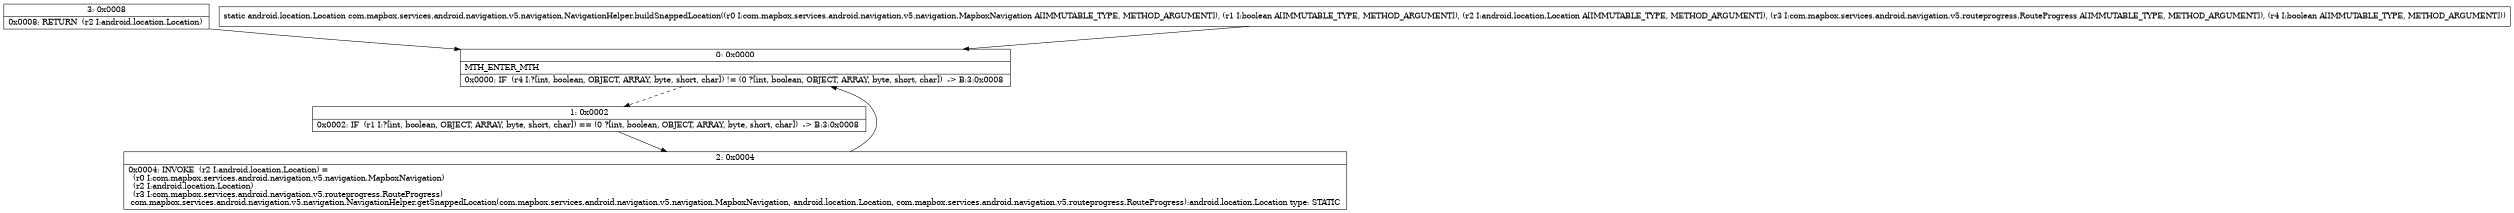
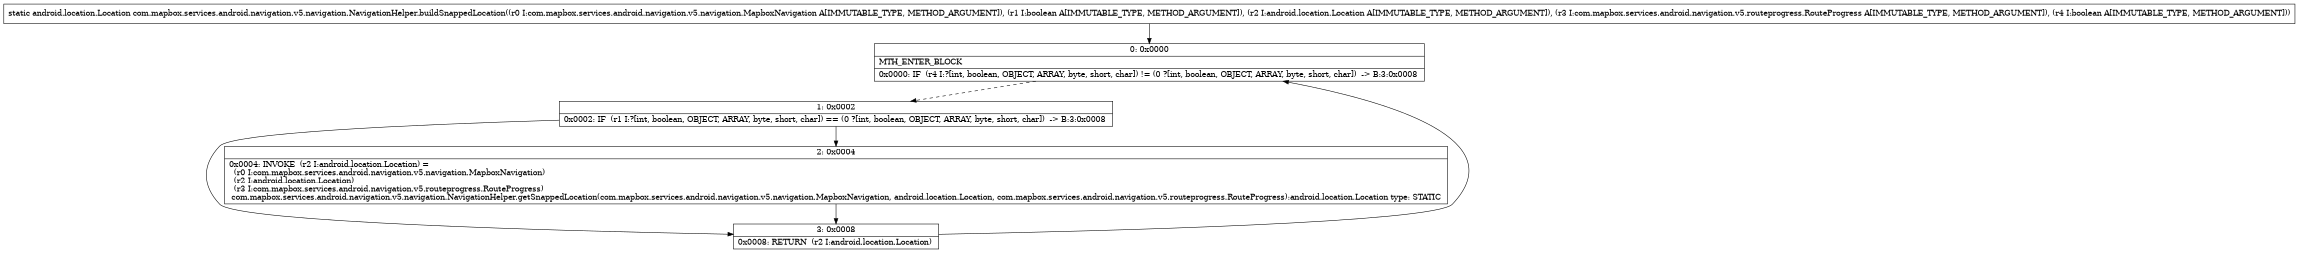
node "0: 0x0000": text "MTH_ENTER_MTH" -> "MTH_ENTER_BLOCK"
edge "2: 0x0004" -> "0: 0x0000": now "2: 0x0004" -> "3: 0x0008"
edge "1: 0x0002" -> "3: 0x0008": added
